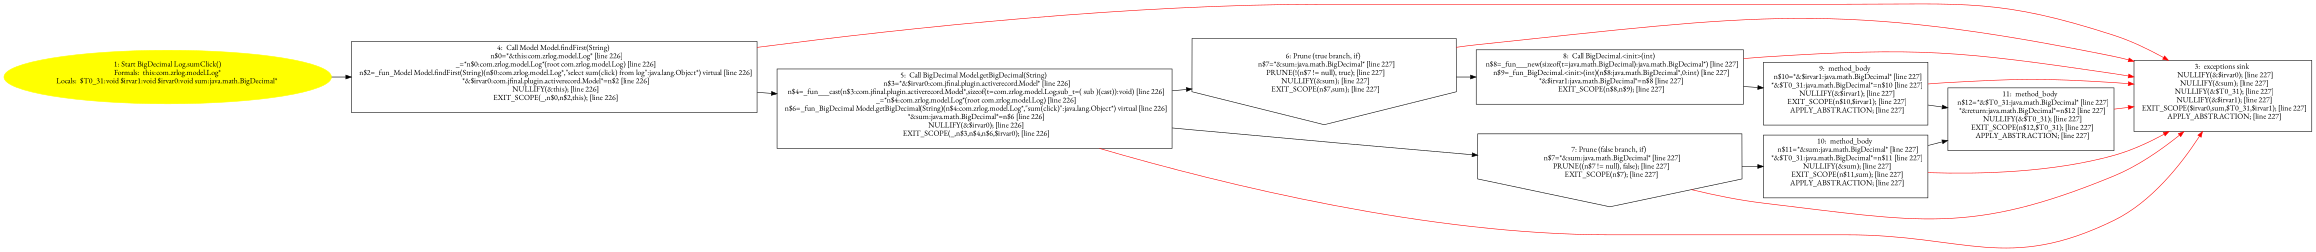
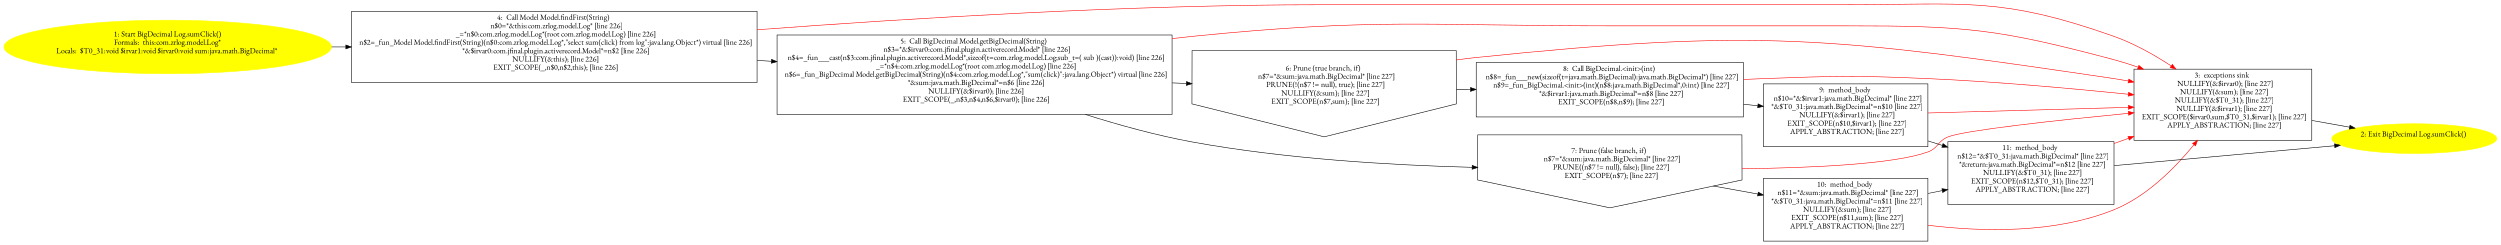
node "2: Exit BigDecimal Log.sumClick()": added
